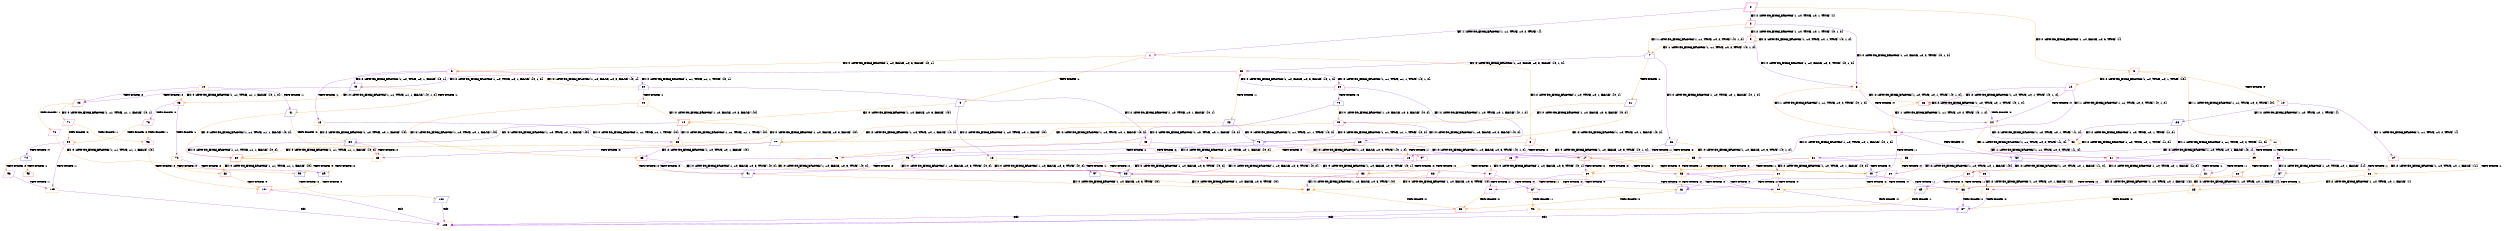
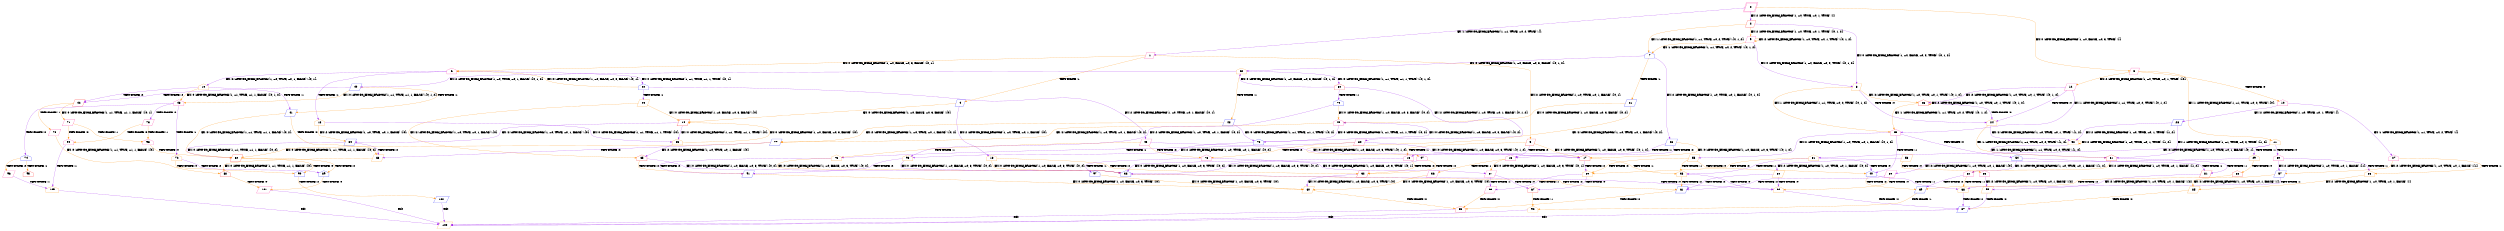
edge "6" -> "49": now "6" -> "19"
edge "50" -> "79": label "TERMINATE !5" -> "TERMINATE !1"
edge "94" -> "74": now "43" -> "74"
edge "17" -> "38": color purple -> darkorange
edge "17" -> "40": removed, label "TERMINATE !0"
edge "93" -> "101": now "93" -> "64"
